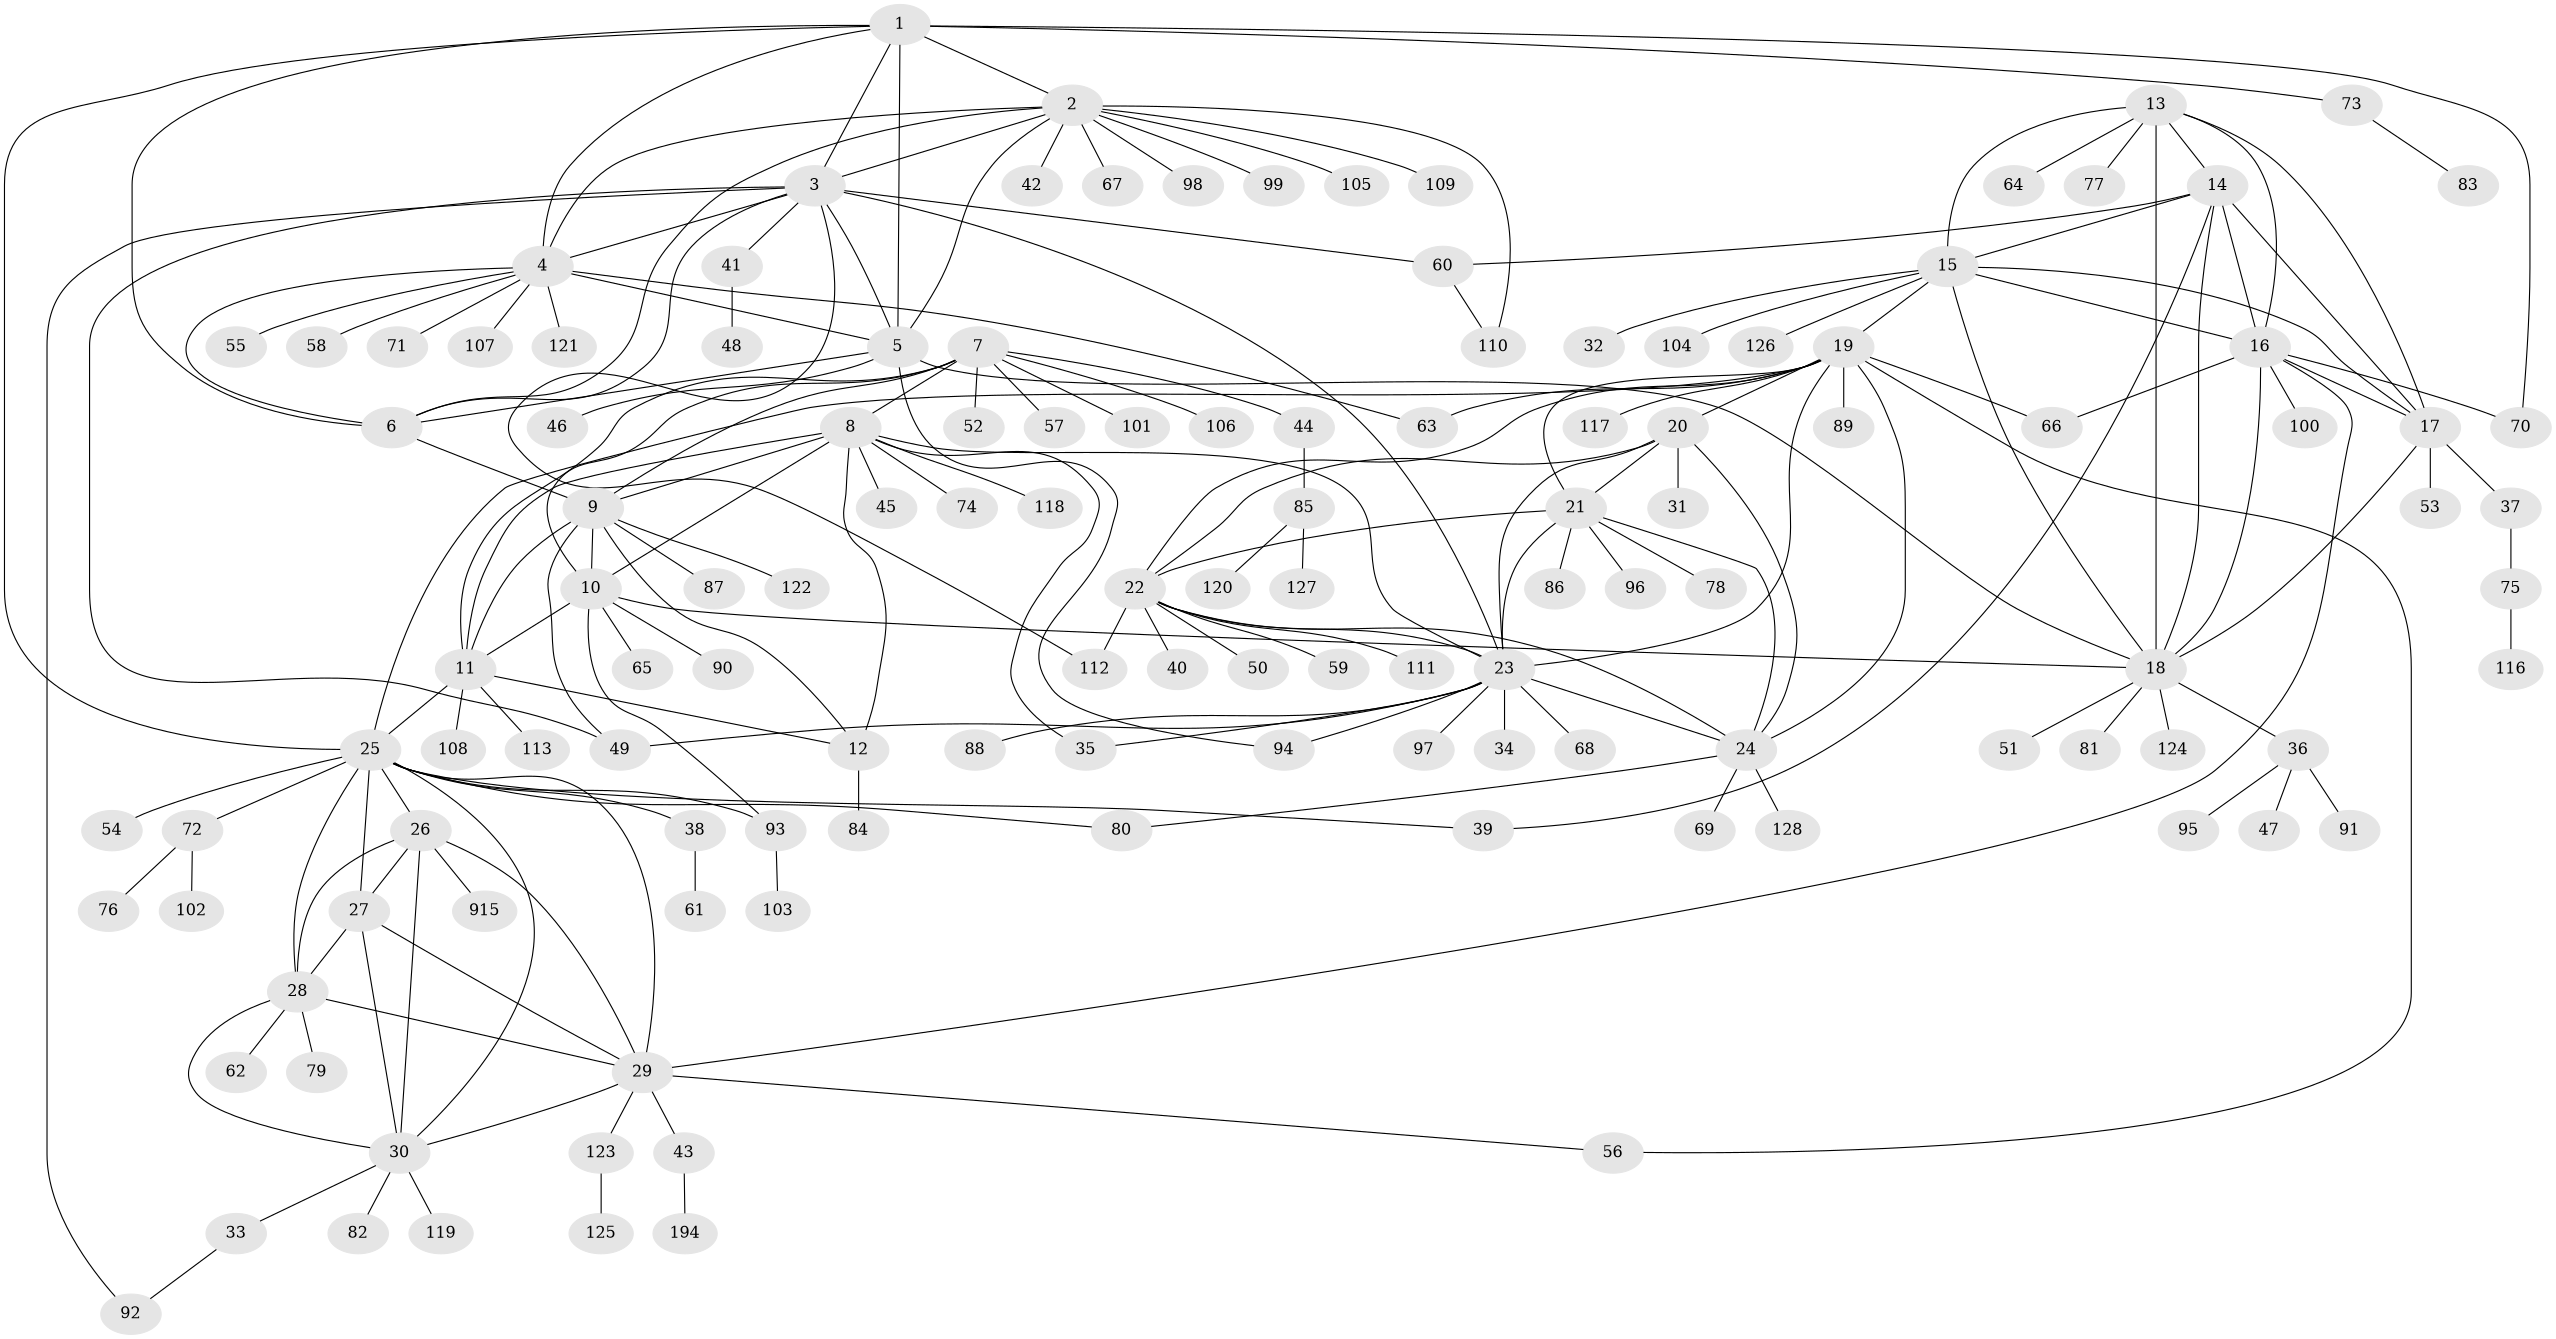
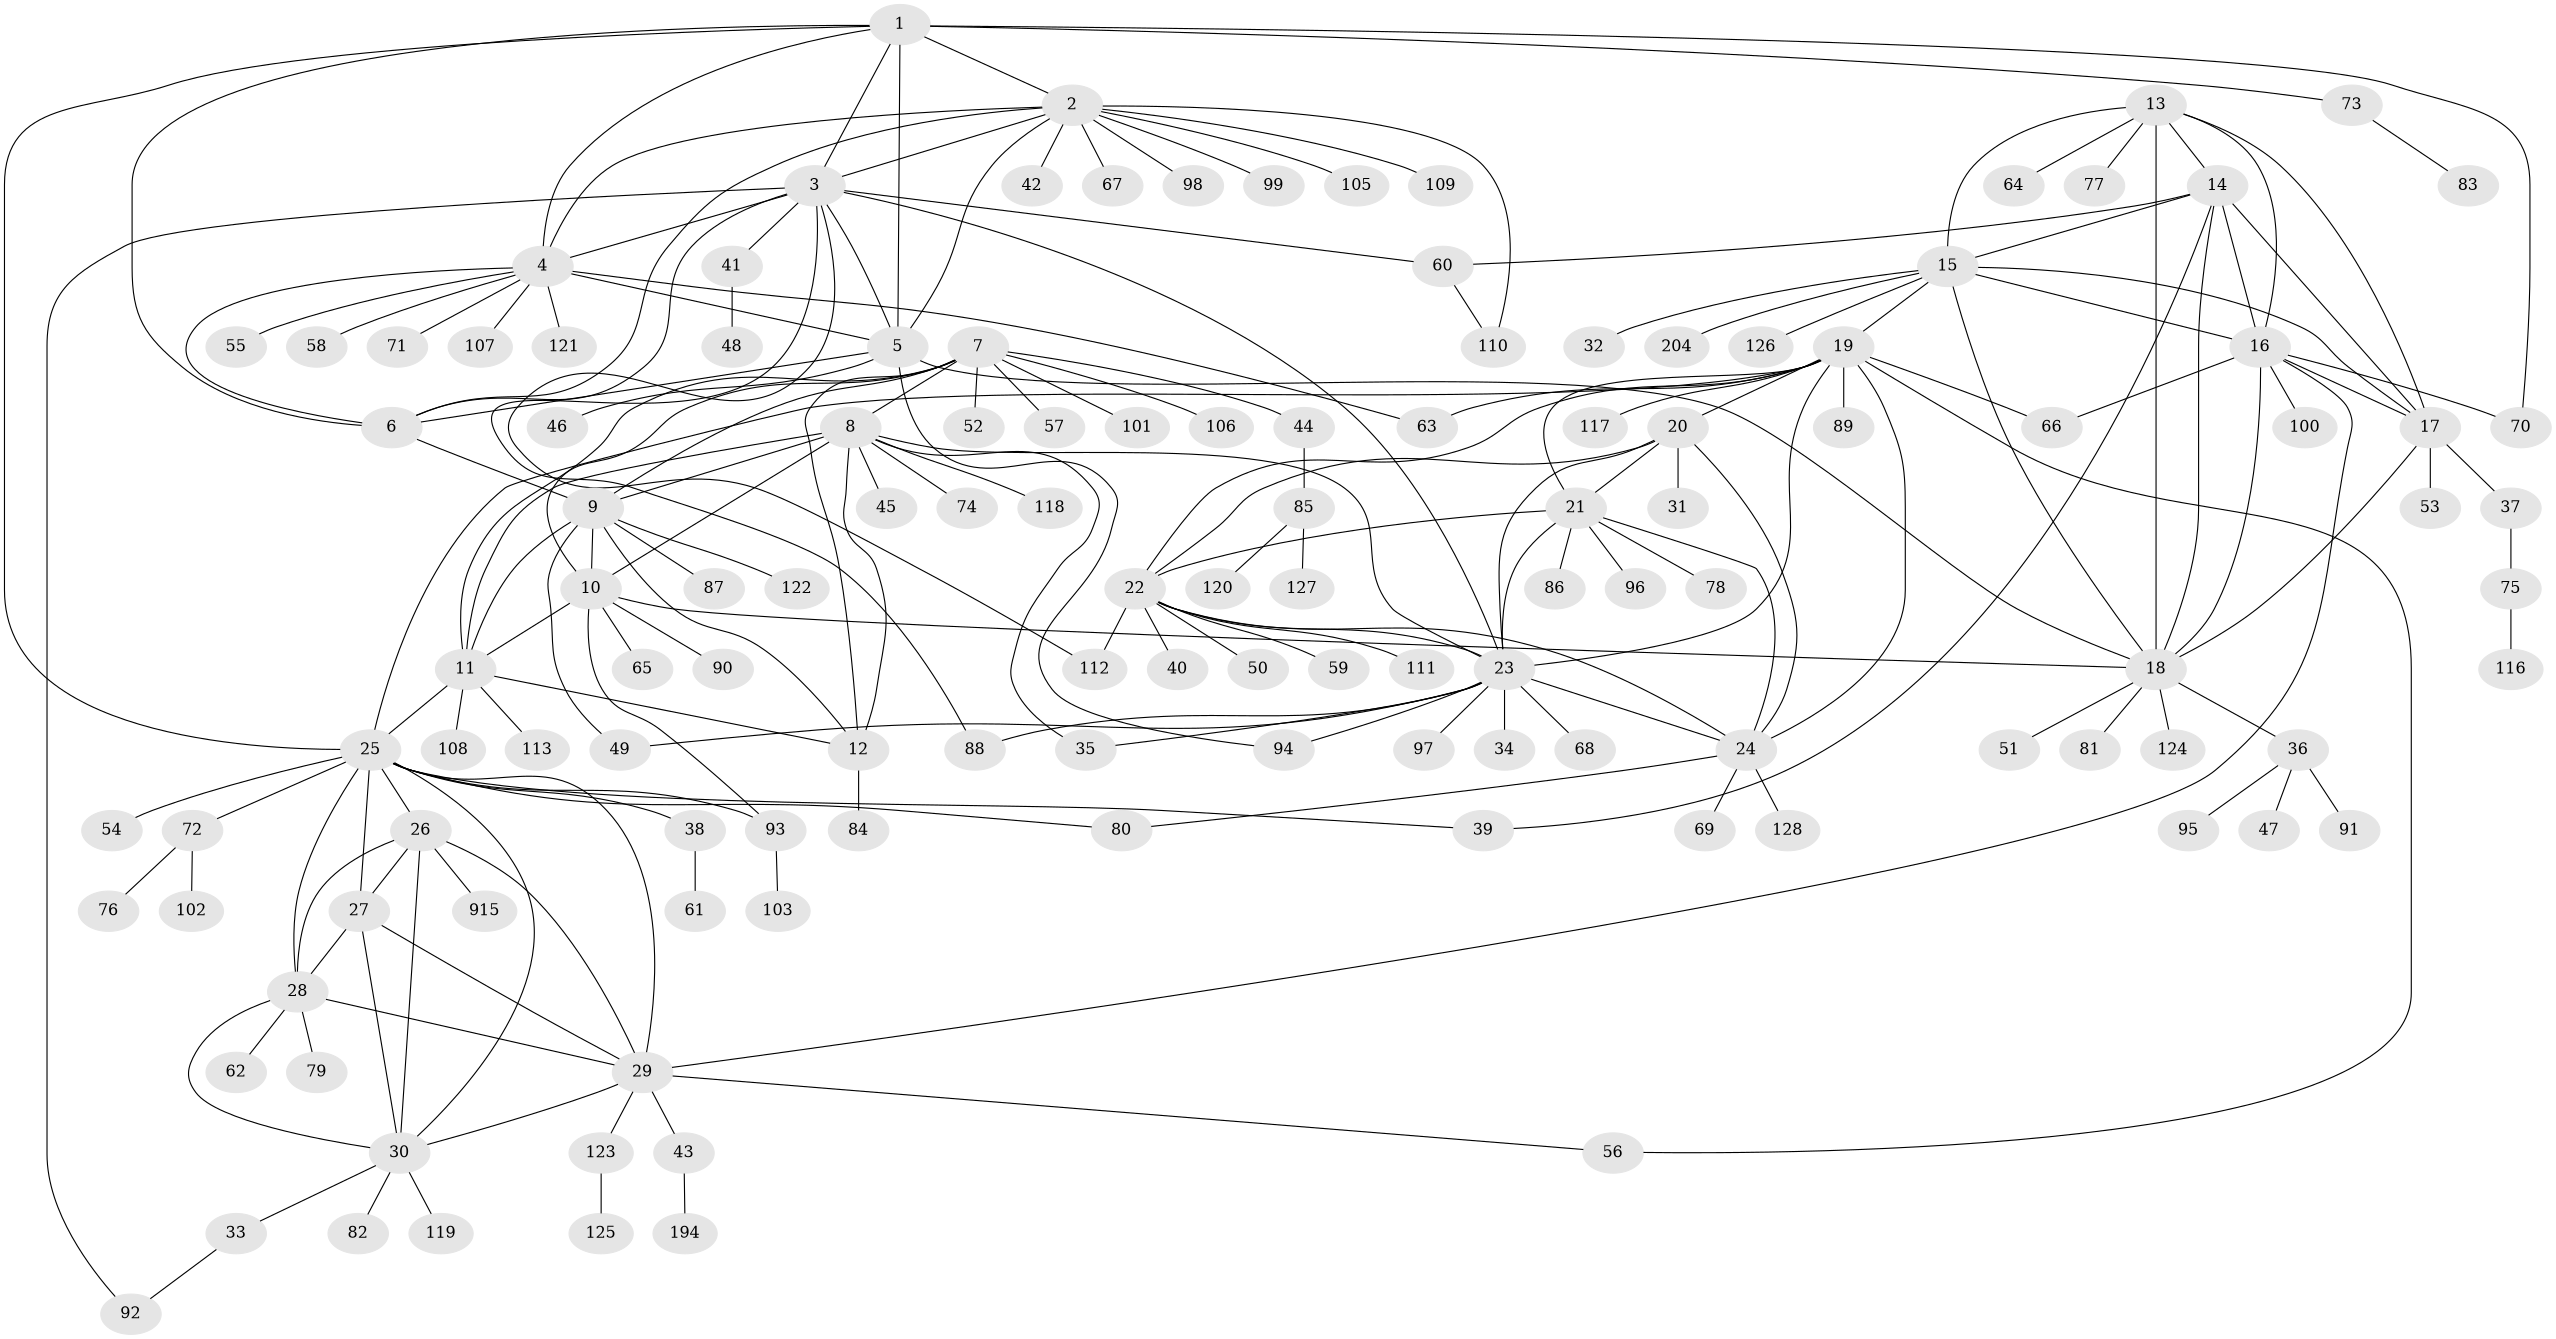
node "104": label "104" -> "204"
edge "3" -- "49": now "3" -- "88"
edge "7" -- "12": added
